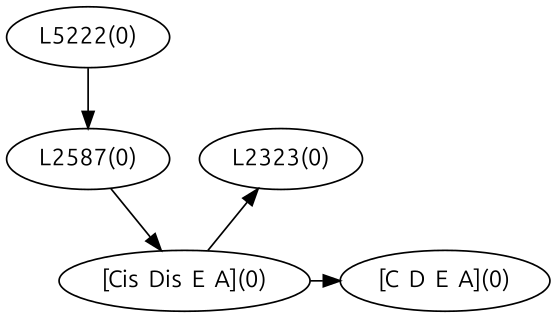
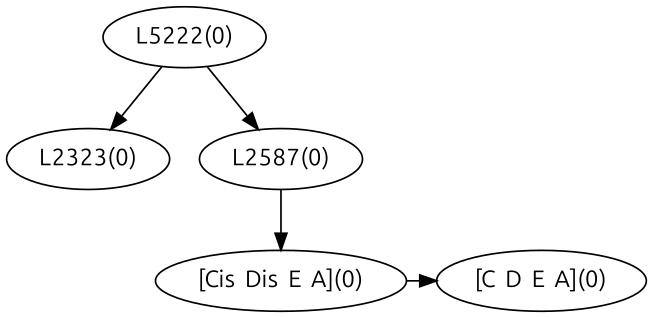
edge "[Cis  Dis  E  A](0)" -> "L2323(0)": now "L5222(0)" -> "L2323(0)"
